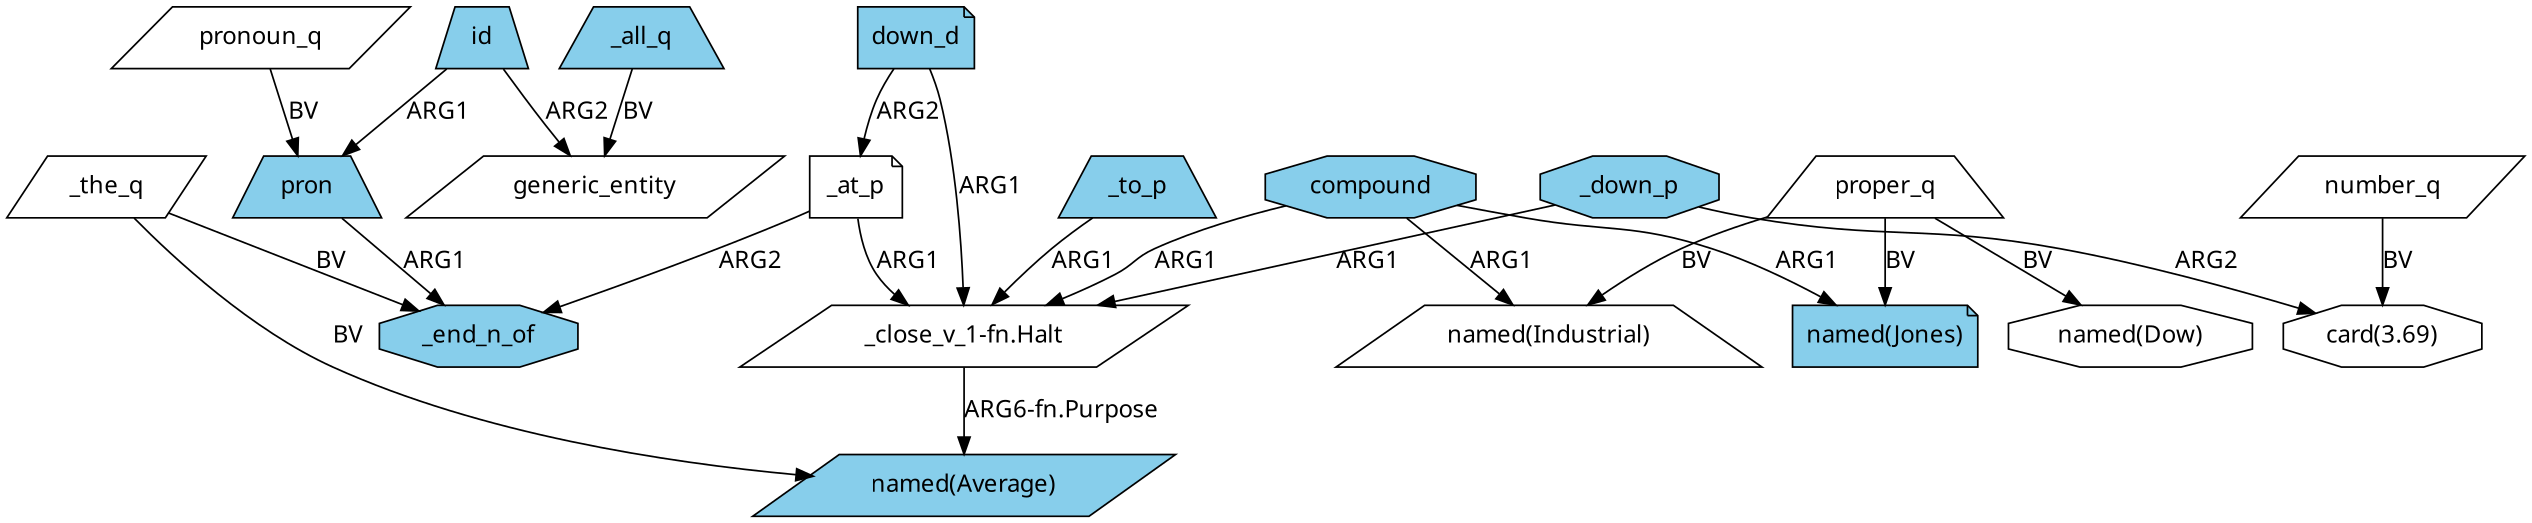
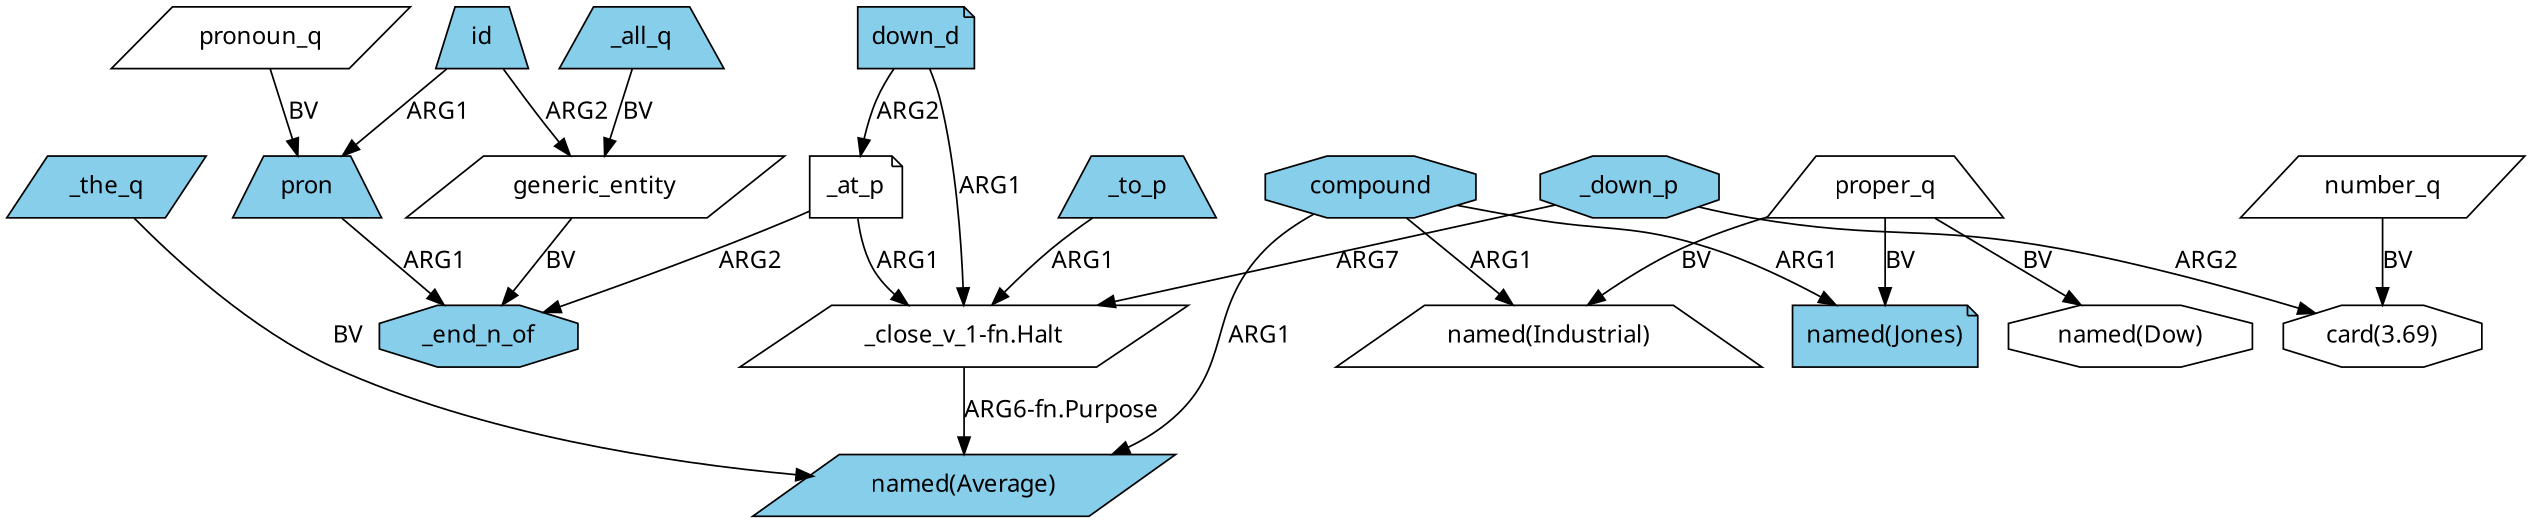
node "_the_q": fillcolor white -> skyblue
edge "compound" -> "_close_v_1-fn.Halt": now "compound" -> "named(Average)"
edge "_the_q" -> "_end_n_of": now "generic_entity" -> "_end_n_of"
edge "_down_p" -> "_close_v_1-fn.Halt": label "ARG1" -> "ARG7"
